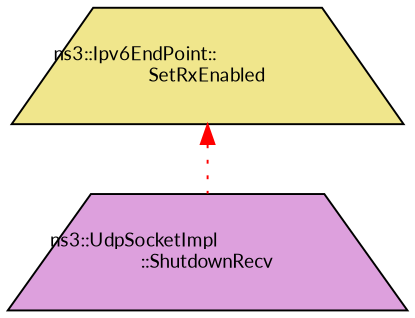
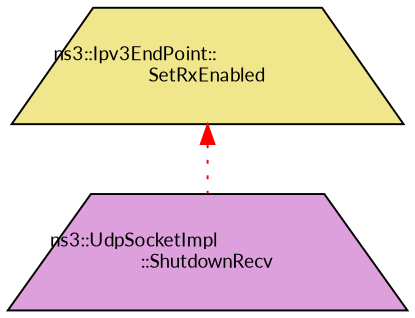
node "ns3::Ipv6EndPoint:: SetRxEnabled": label "ns3::Ipv6EndPoint:: SetRxEnabled" -> "ns3::Ipv3EndPoint:: SetRxEnabled"
